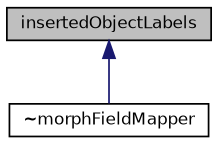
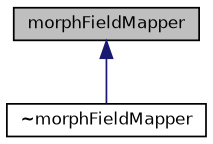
node "insertedObjectLabels": label "insertedObjectLabels" -> "morphFieldMapper"
